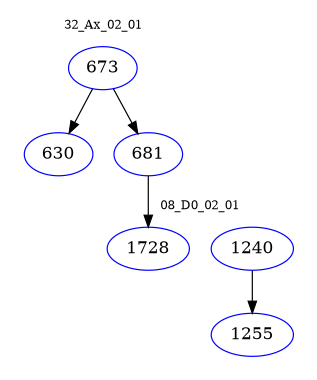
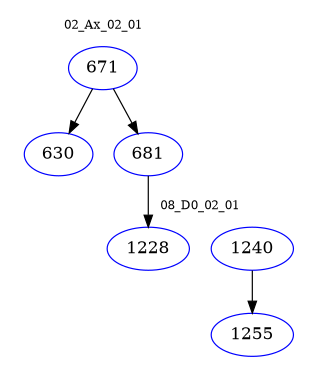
cluster "32_Ax_02_01": label "32_Ax_02_01" -> "02_Ax_02_01"
node "673": label "673" -> "671"
node "1728": label "1728" -> "1228"
